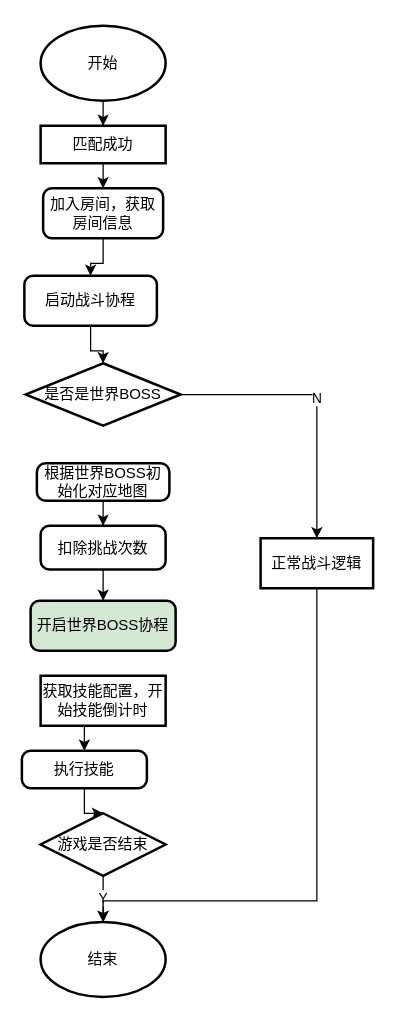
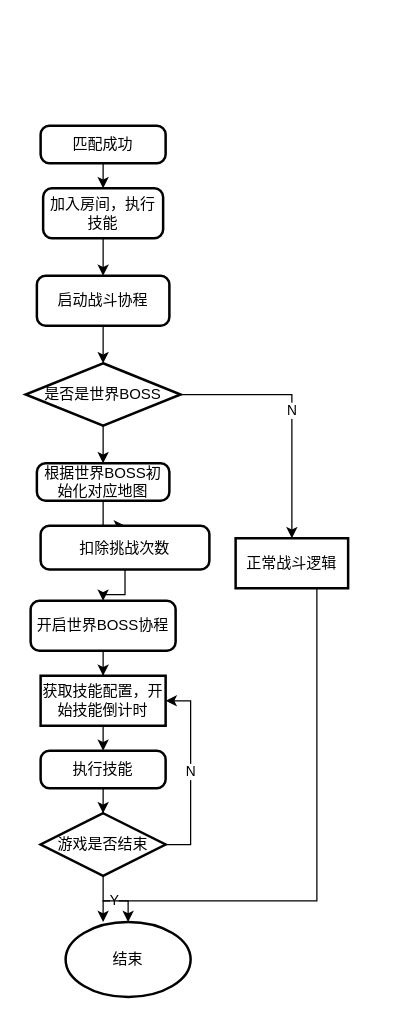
node "开始": removed
edge "开始" -> "匹配成功": removed
node "匹配成功": shape rectangle -> rounded rectangle
node "加入房间，获取房间信息": label "加入房间，获取房间信息" -> "加入房间，执行技能"
node "启动战斗协程": moved (91, 301) -> (103, 301)
edge "是否是世界BOSS" -> "根据世界BOSS初始化对应地图": added
node "扣除挑战次数": size 125x44 -> 169x44
node "正常战斗逻辑": moved (317, 563) -> (292, 563)
node "开启世界BOSS协程": fillcolor #d5e8d4 -> #ffffff
edge "开启世界BOSS协程" -> "获取技能配置，开始技能倒计时": added
node "执行技能": moved (84, 769) -> (103, 769)
edge "游戏是否结束" -> "获取技能配置，开始技能倒计时": added, label "N"
node "结束": moved (103, 959) -> (128, 959)
